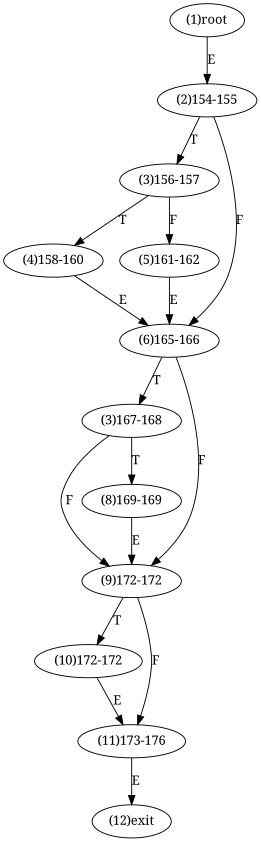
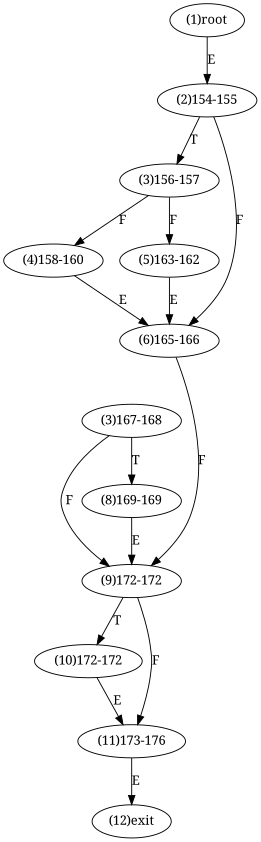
edge "(3)156-157" -> "(4)158-160": label "T" -> "F"
node "(5)161-162": label "(5)161-162" -> "(5)163-162"
edge "(6)165-166" -> "(3)167-168": removed, label "T"
